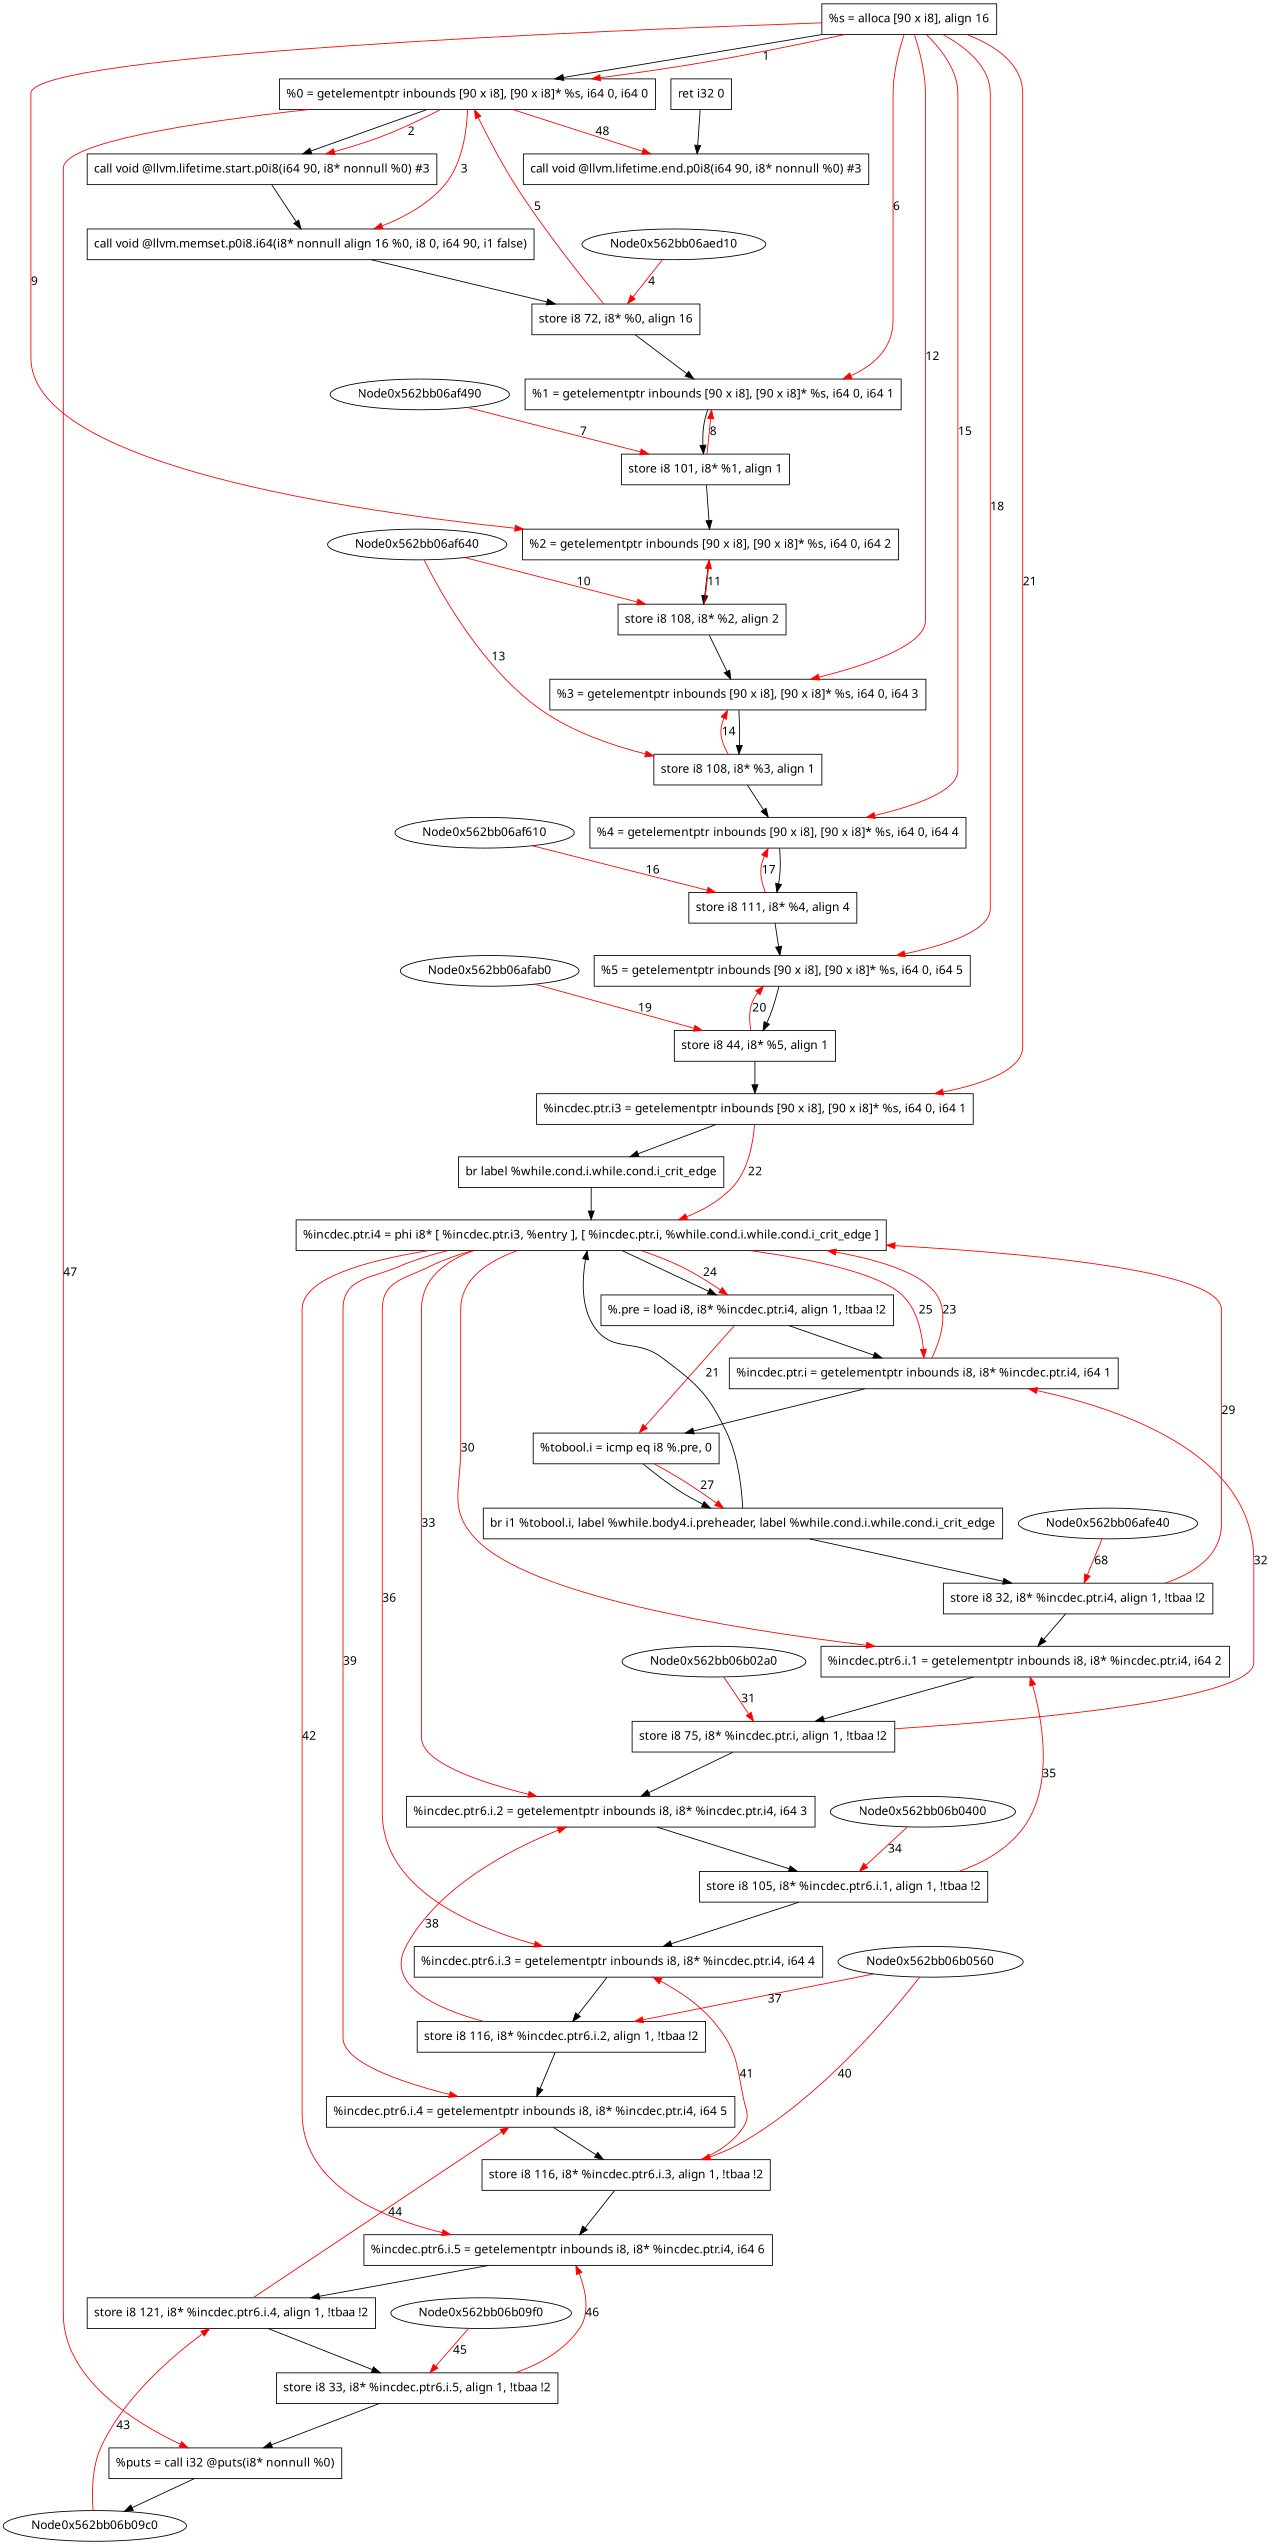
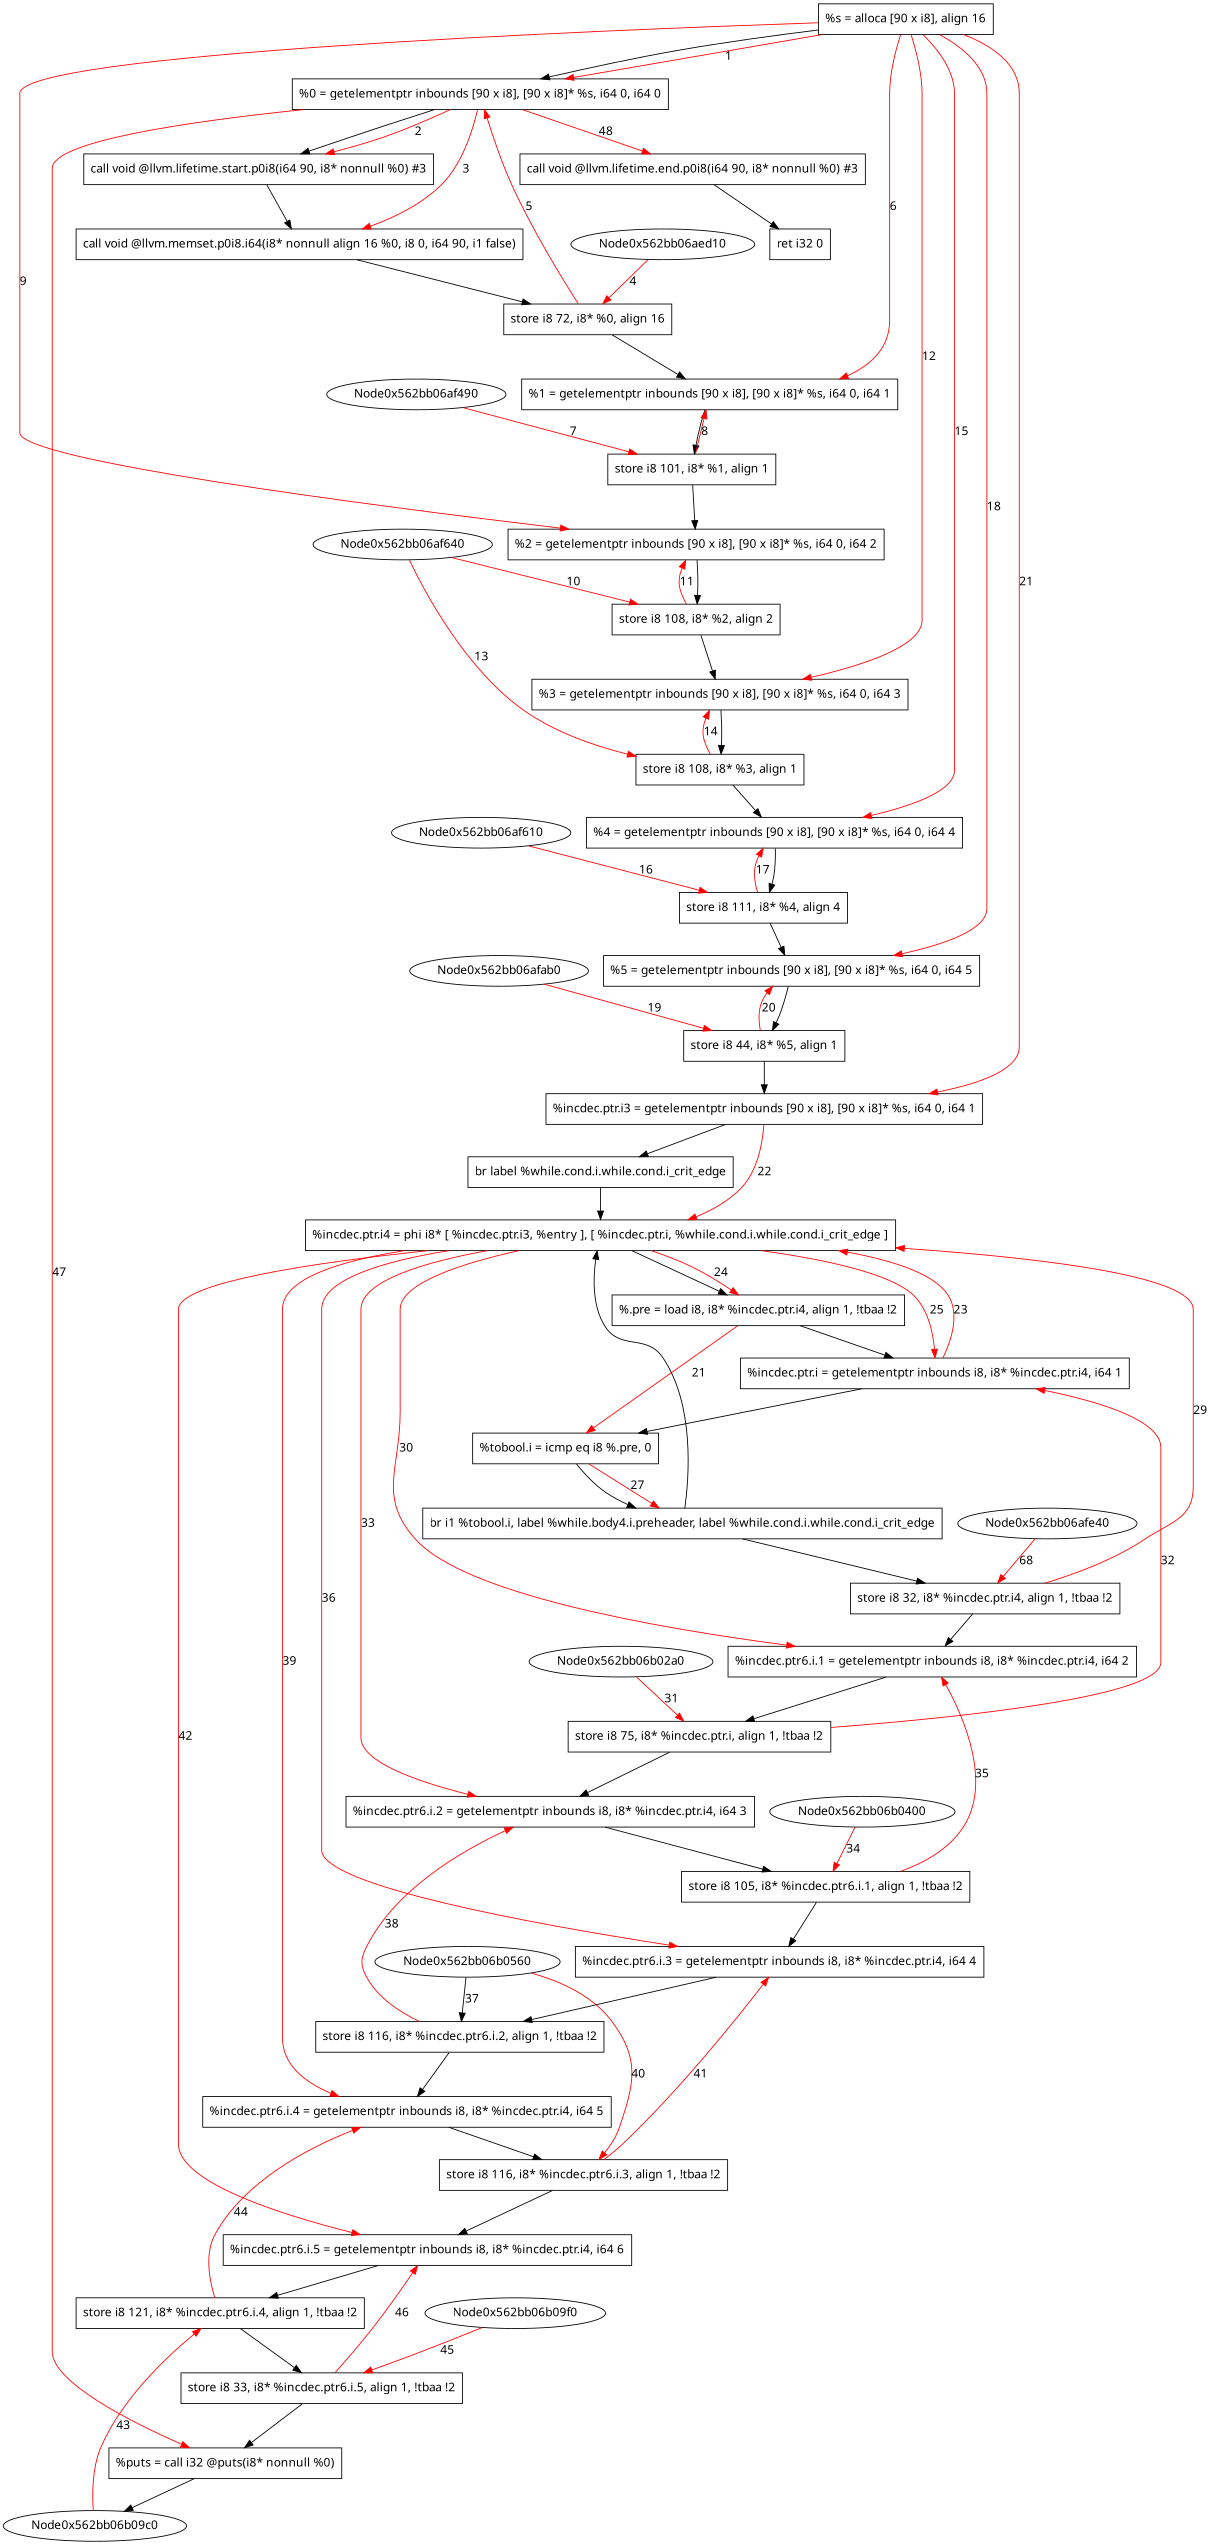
edge "ret i32 0" -> "call void @llvm.lifetime.end.p0i8(i64 90, i8* nonnull %0) #3": reversed
edge "Node0x562bb06b0560" -> "store i8 116, i8* %incdec.ptr6.i.2, align 1, !tbaa !2": color red -> black
